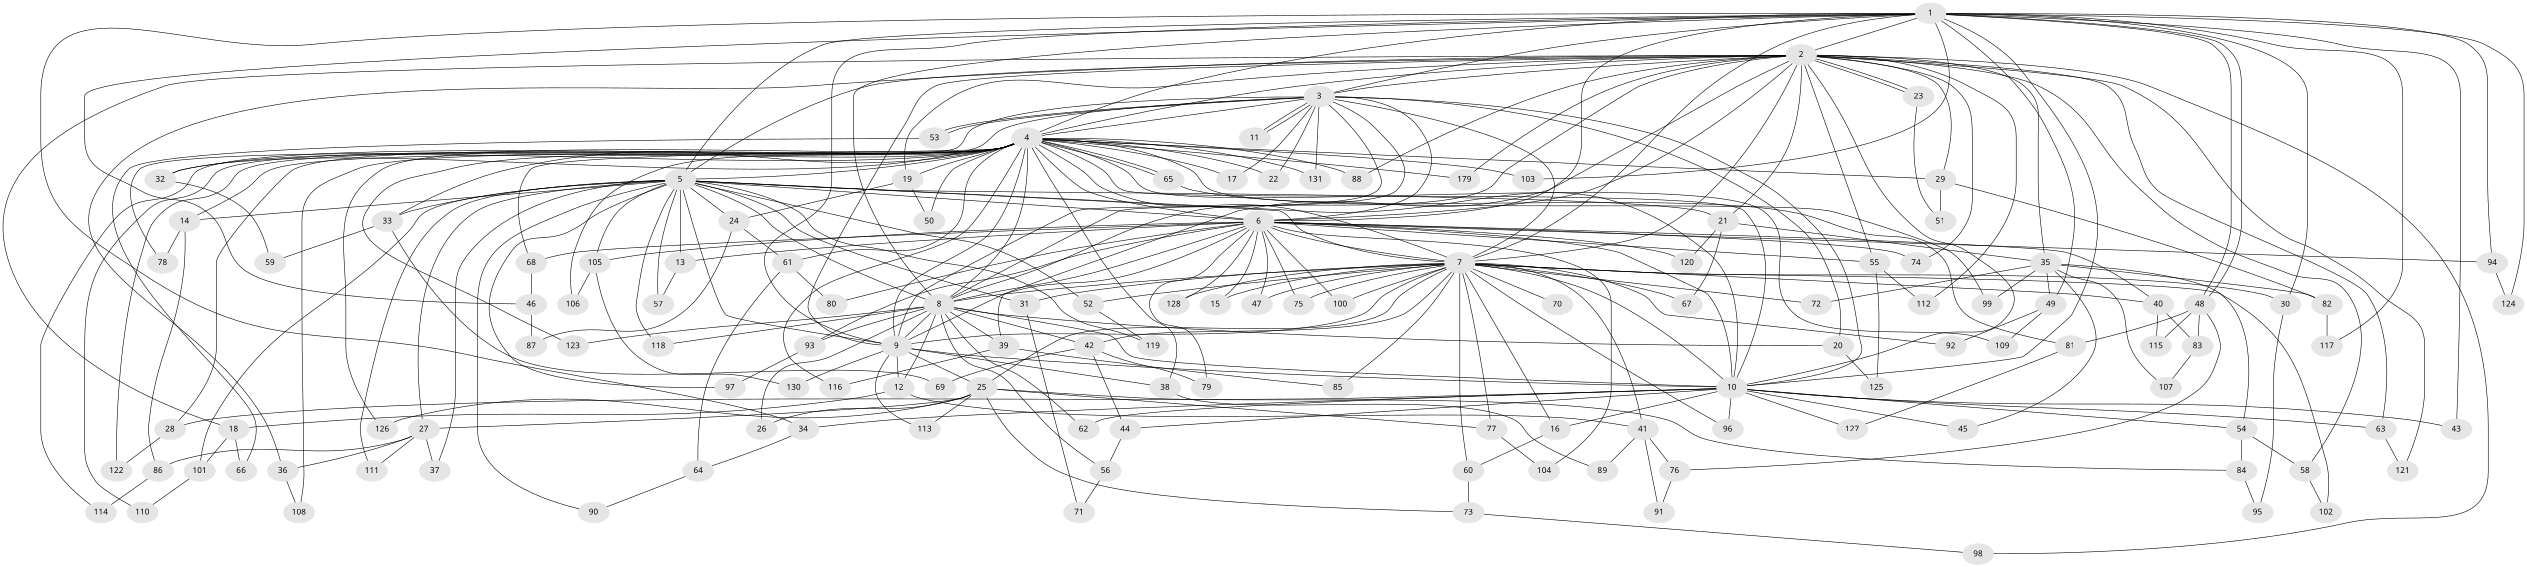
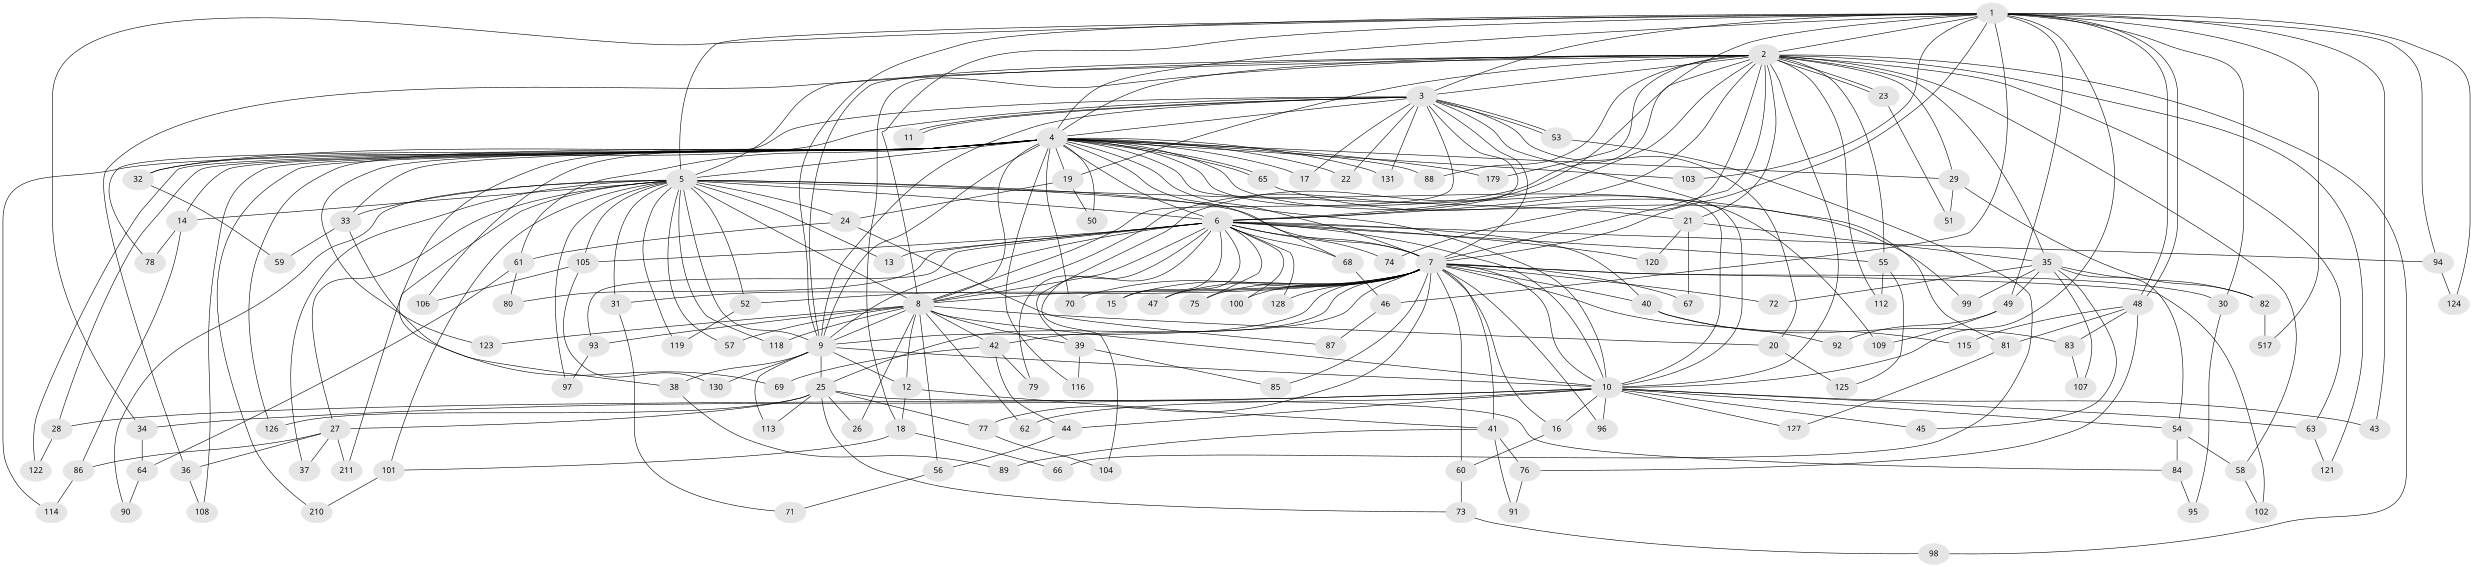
edge "4" -- "70": added
edge "13" -- "57": now "8" -- "57"
node "117": label "117" -> "517"
node "111": label "111" -> "211"
node "110": label "110" -> "210"
